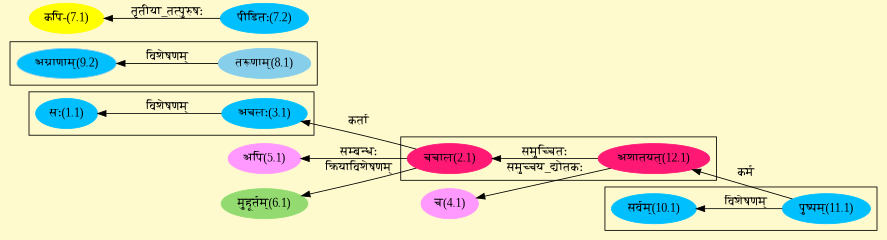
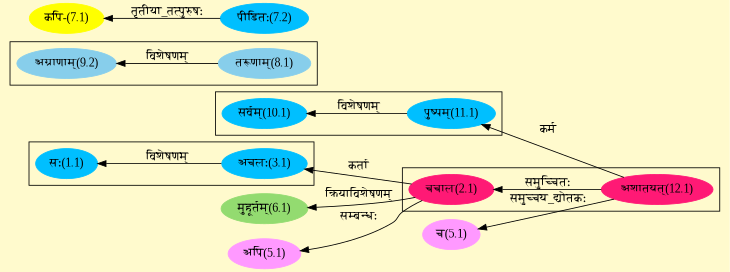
node "अग्राणाम्(9.2)": fillcolor #00bfff -> #87ceeb
edge "पुष्पम्(11.1)" -> "अशातयत्(12.1)": reversed
node "च(4.1)": label "च(4.1)" -> "च(5.1)"
